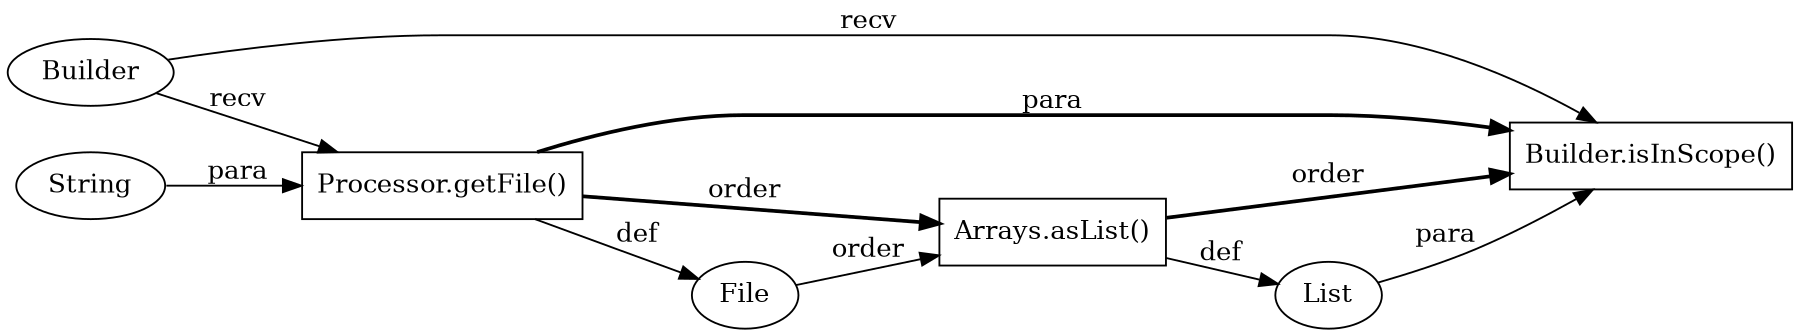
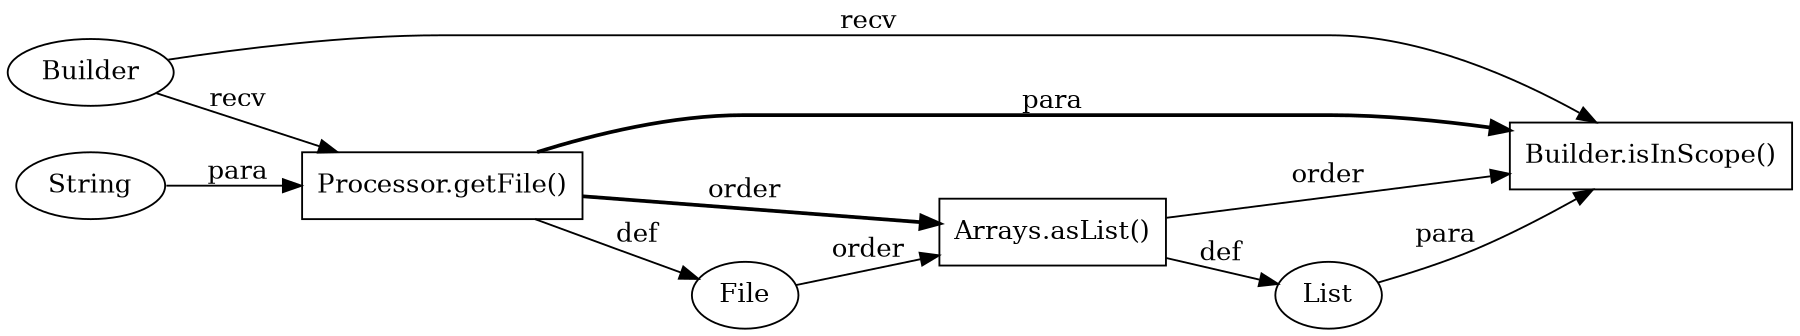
edge "Arrays.asList()" -> "Builder.isInScope()": style bold -> solid
